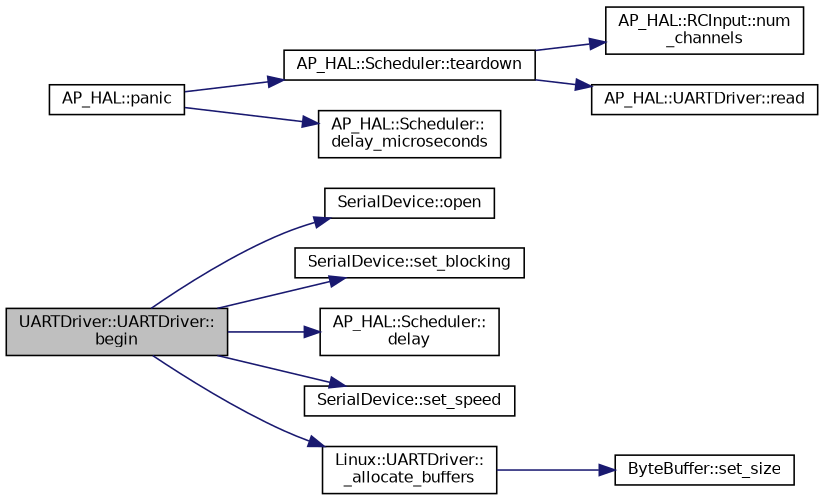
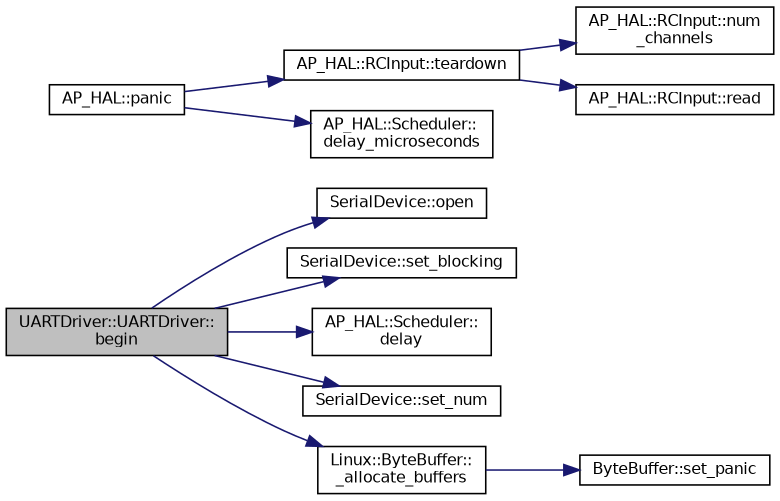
node "AP_HAL::Scheduler::teardown": label "AP_HAL::Scheduler::teardown" -> "AP_HAL::RCInput::teardown"
node "AP_HAL::UARTDriver::read": label "AP_HAL::UARTDriver::read" -> "AP_HAL::RCInput::read"
node "SerialDevice::set_speed": label "SerialDevice::set_speed" -> "SerialDevice::set_num"
node "Linux::UARTDriver:: _allocate_buffers": label "Linux::UARTDriver:: _allocate_buffers" -> "Linux::ByteBuffer:: _allocate_buffers"
node "ByteBuffer::set_size": label "ByteBuffer::set_size" -> "ByteBuffer::set_panic"
